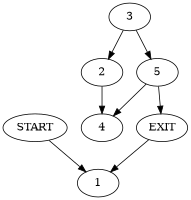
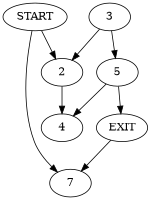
edge "START" -> "2": added
node "1": label "1" -> "7"
